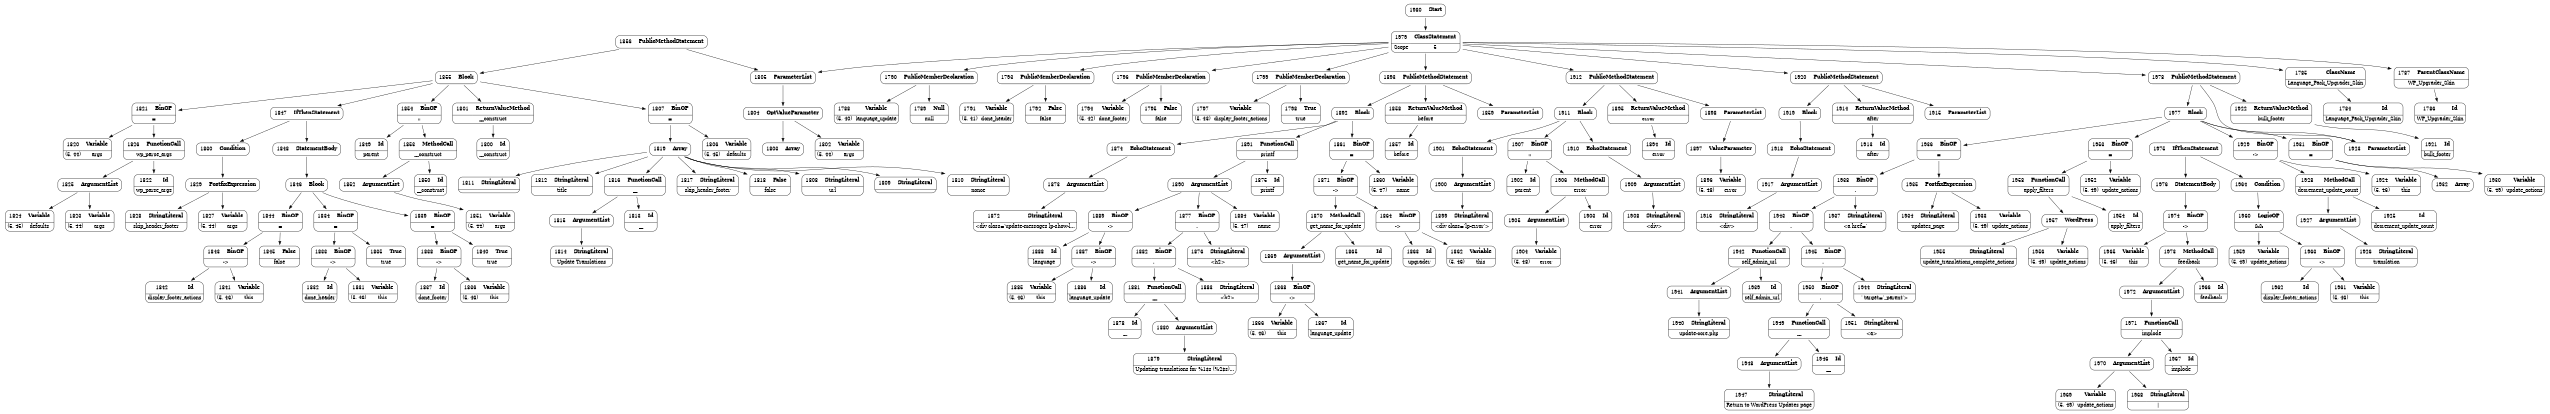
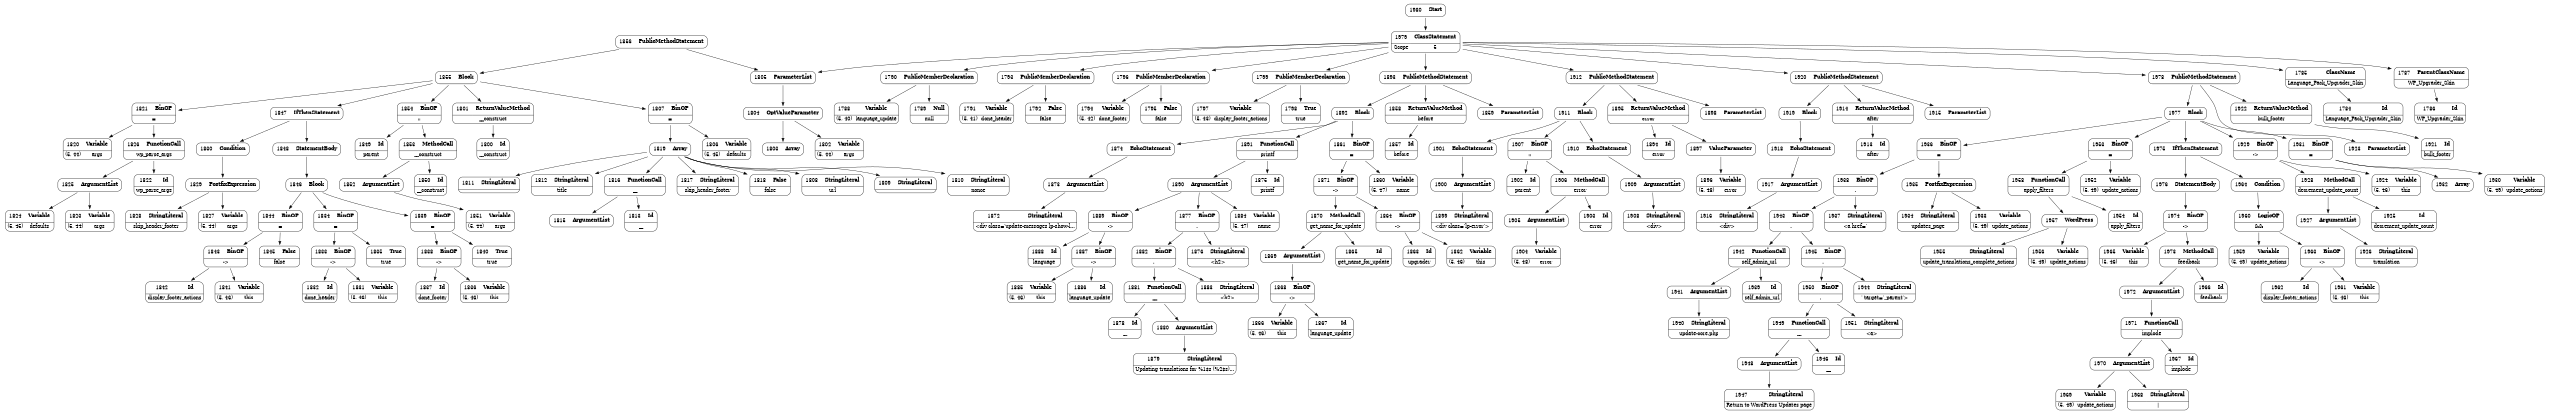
edge "1898" -> "1897": now "1895" -> "1897"
edge "1977" -> "1923": now "1977" -> "1975"
node "1814": removed
